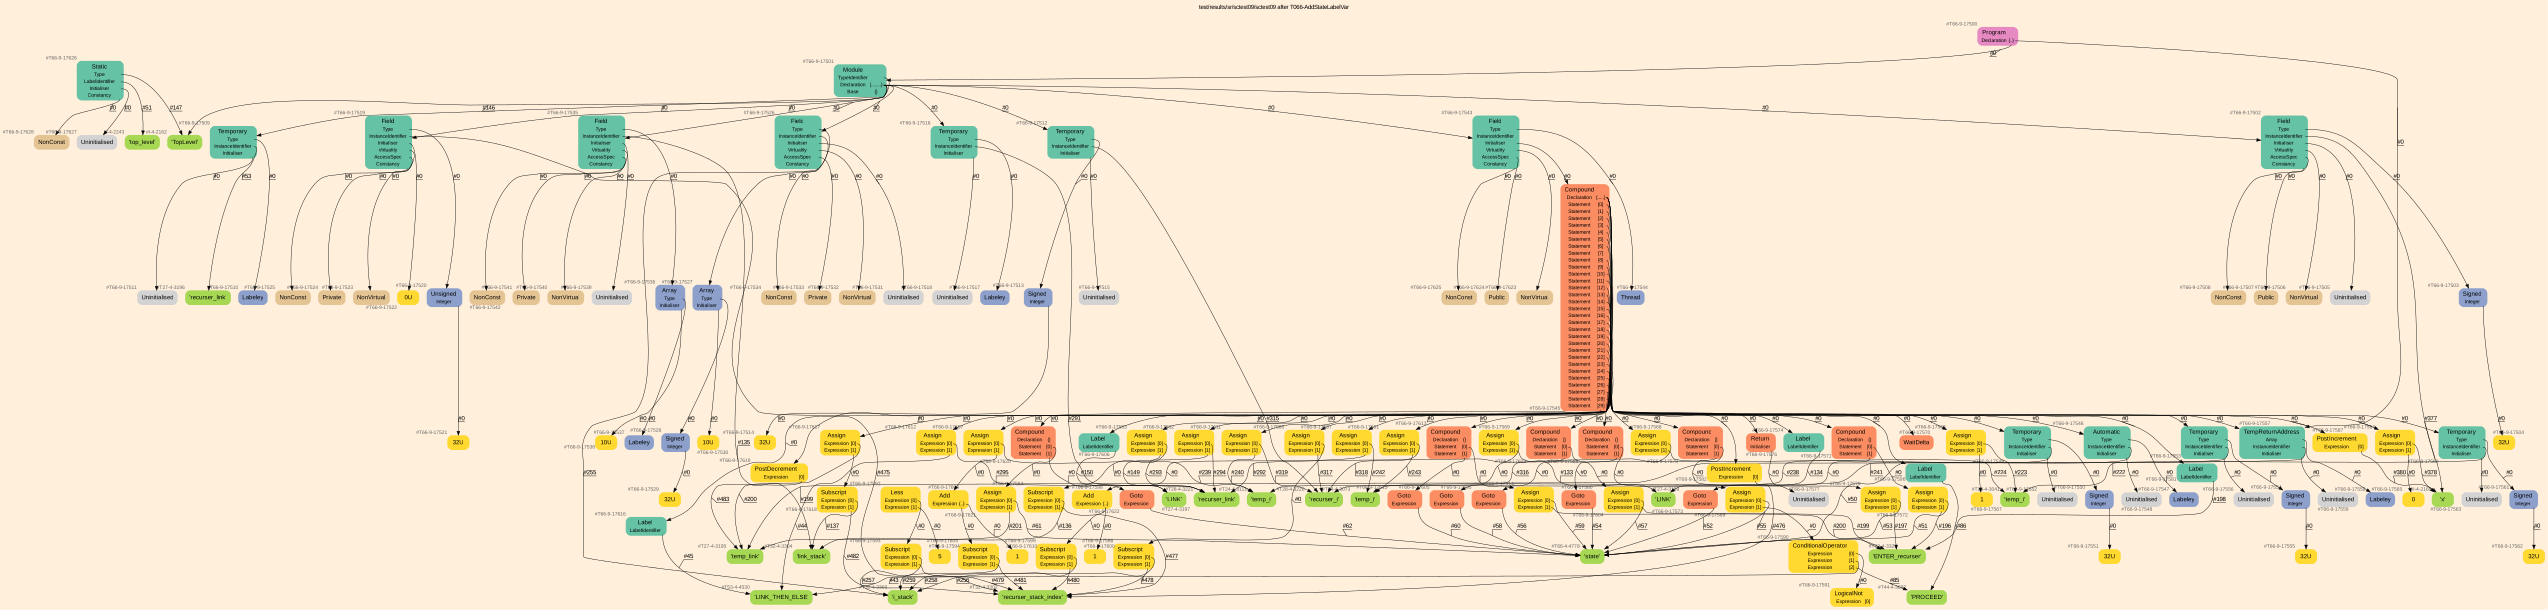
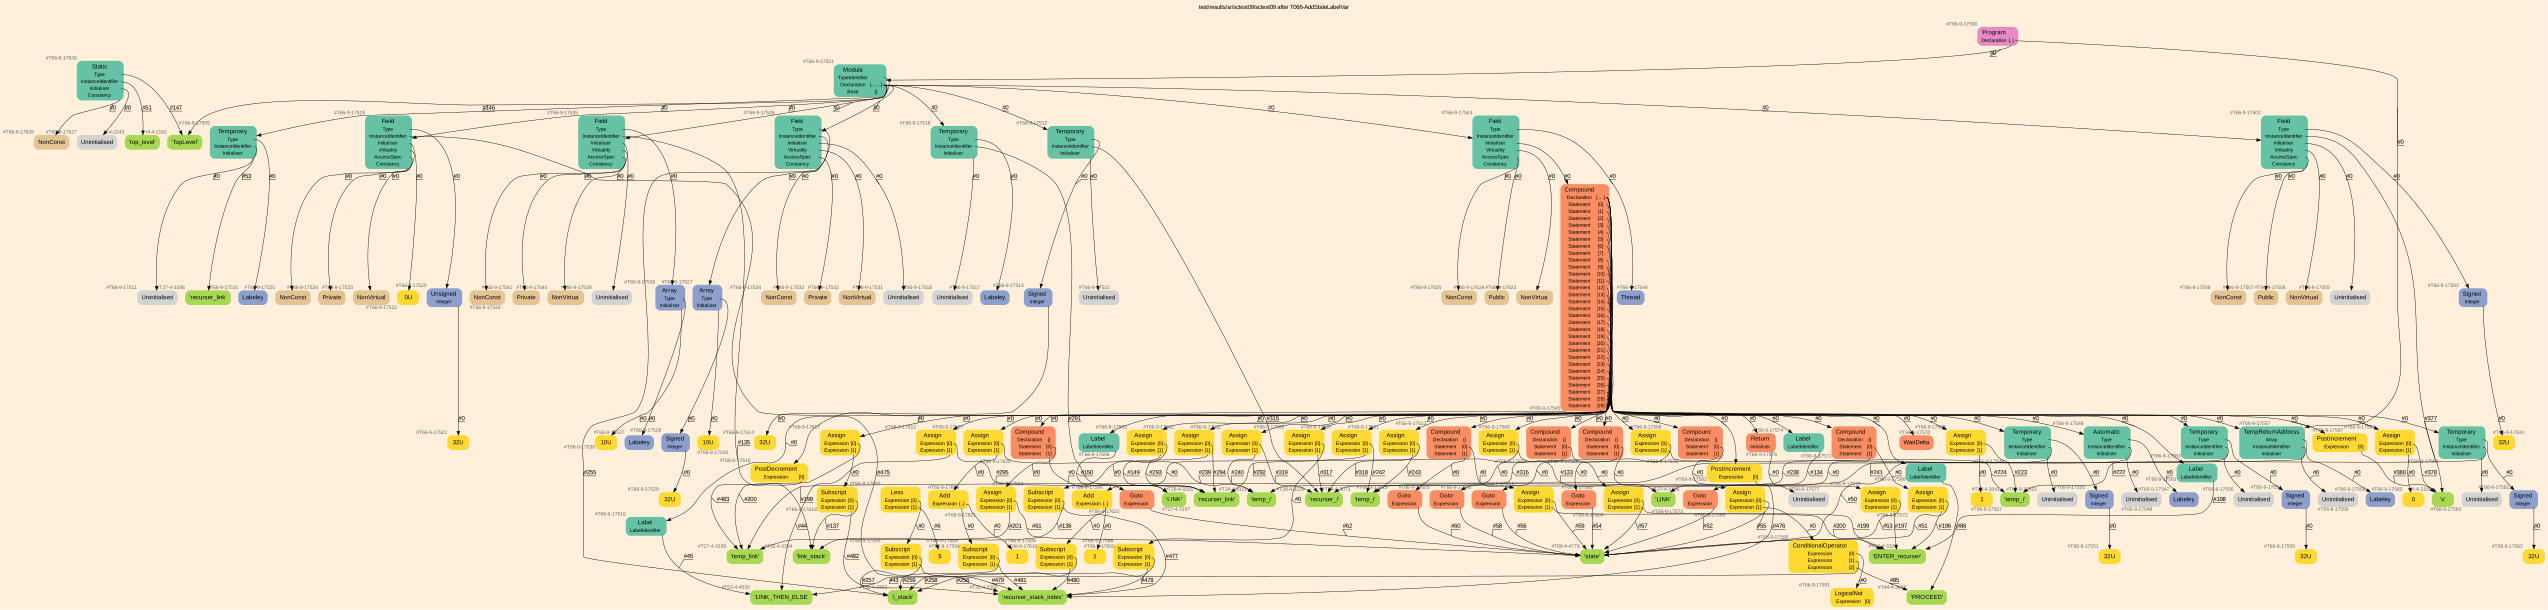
node "Static": text "LabelIdentifier" -> "InstanceIdentifier"
edge "Less" -> "5": label "#0" -> "#6"
